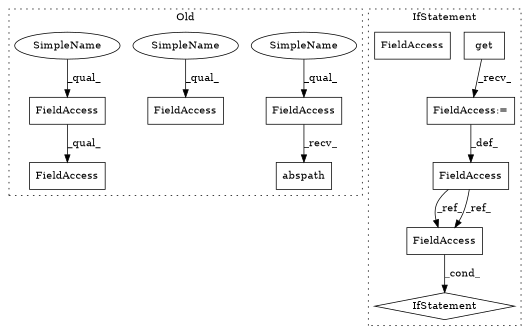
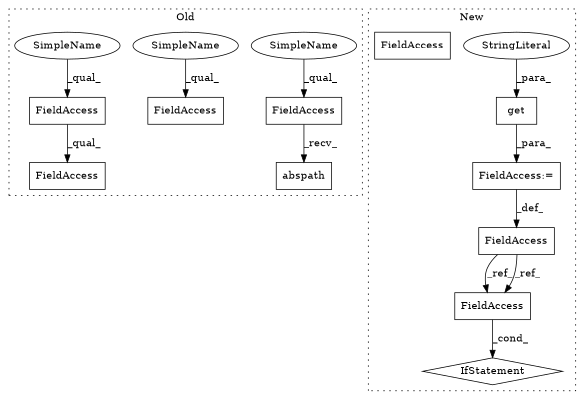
cluster "IfStatement": label "IfStatement" -> "New"
node "StringLiteral": added
edge "get" -> "FieldAccess:=": label "_recv_" -> "_para_"
